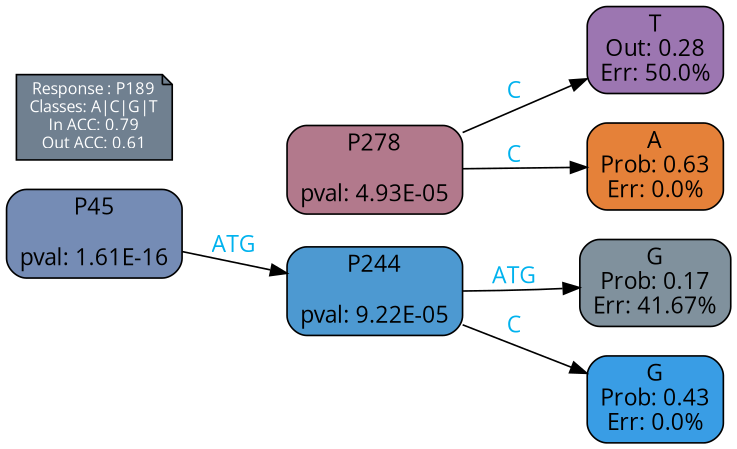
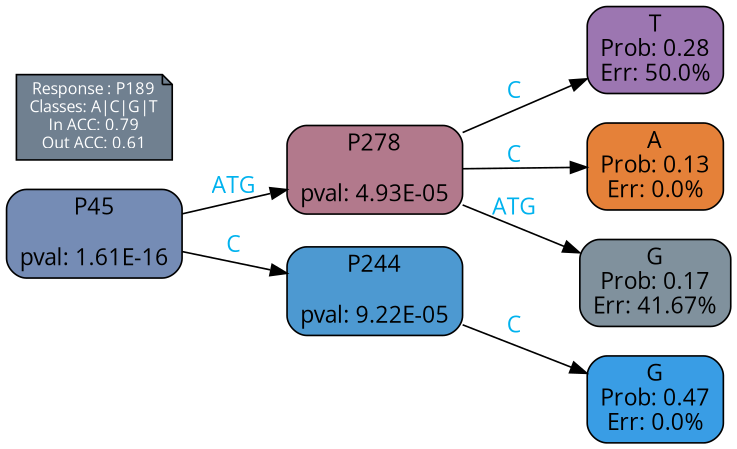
node "T Out: 0.28 Err: 50.0%": label "T Out: 0.28 Err: 50.0%" -> "T Prob: 0.28 Err: 50.0%"
node "A Prob: 0.63 Err: 0.0%": label "A Prob: 0.63 Err: 0.0%" -> "A Prob: 0.13 Err: 0.0%"
edge "P45 pval: 1.61E-16" -> "P278 pval: 4.93E-05": added, label "ATG"
edge "P45 pval: 1.61E-16" -> "P244 pval: 9.22E-05": label "ATG" -> "C"
edge "P244 pval: 9.22E-05" -> "G Prob: 0.17 Err: 41.67%": now "P278 pval: 4.93E-05" -> "G Prob: 0.17 Err: 41.67%"
node "G Prob: 0.43 Err: 0.0%": label "G Prob: 0.43 Err: 0.0%" -> "G Prob: 0.47 Err: 0.0%"
